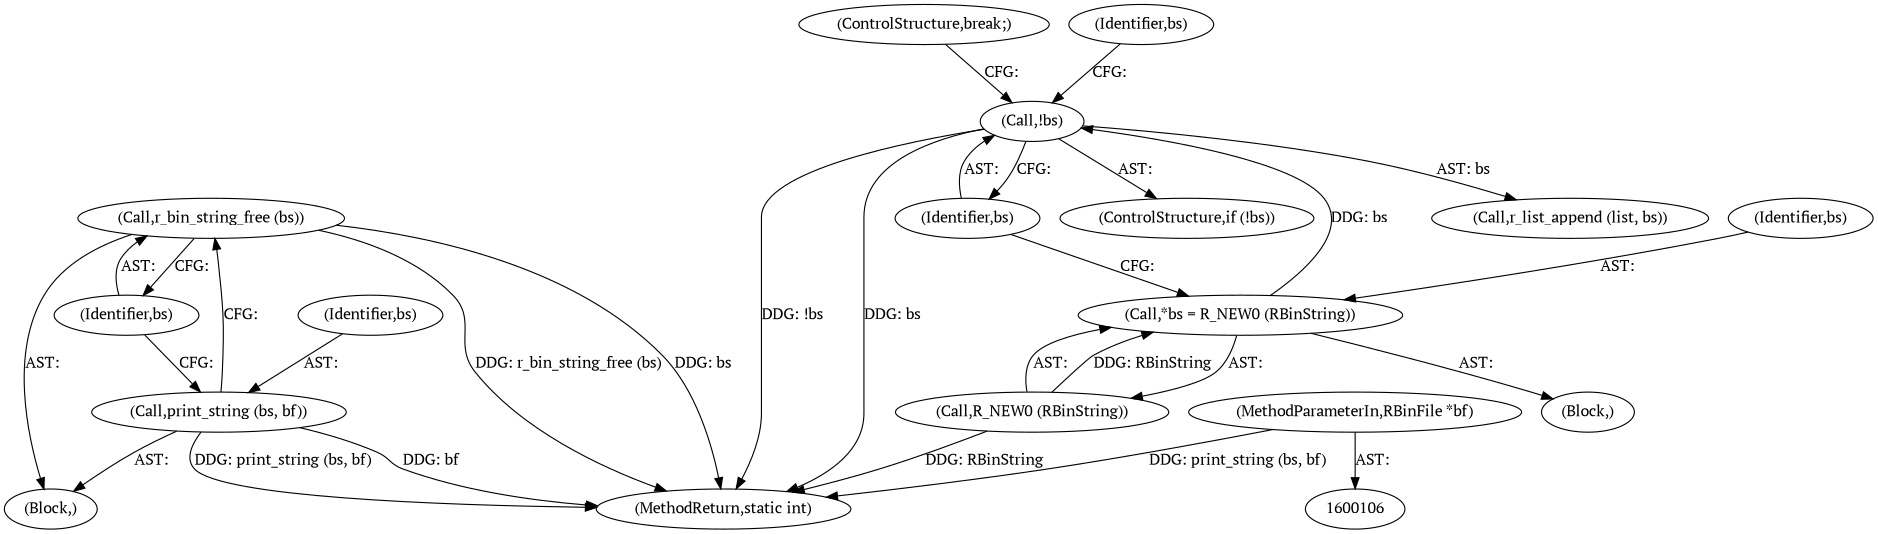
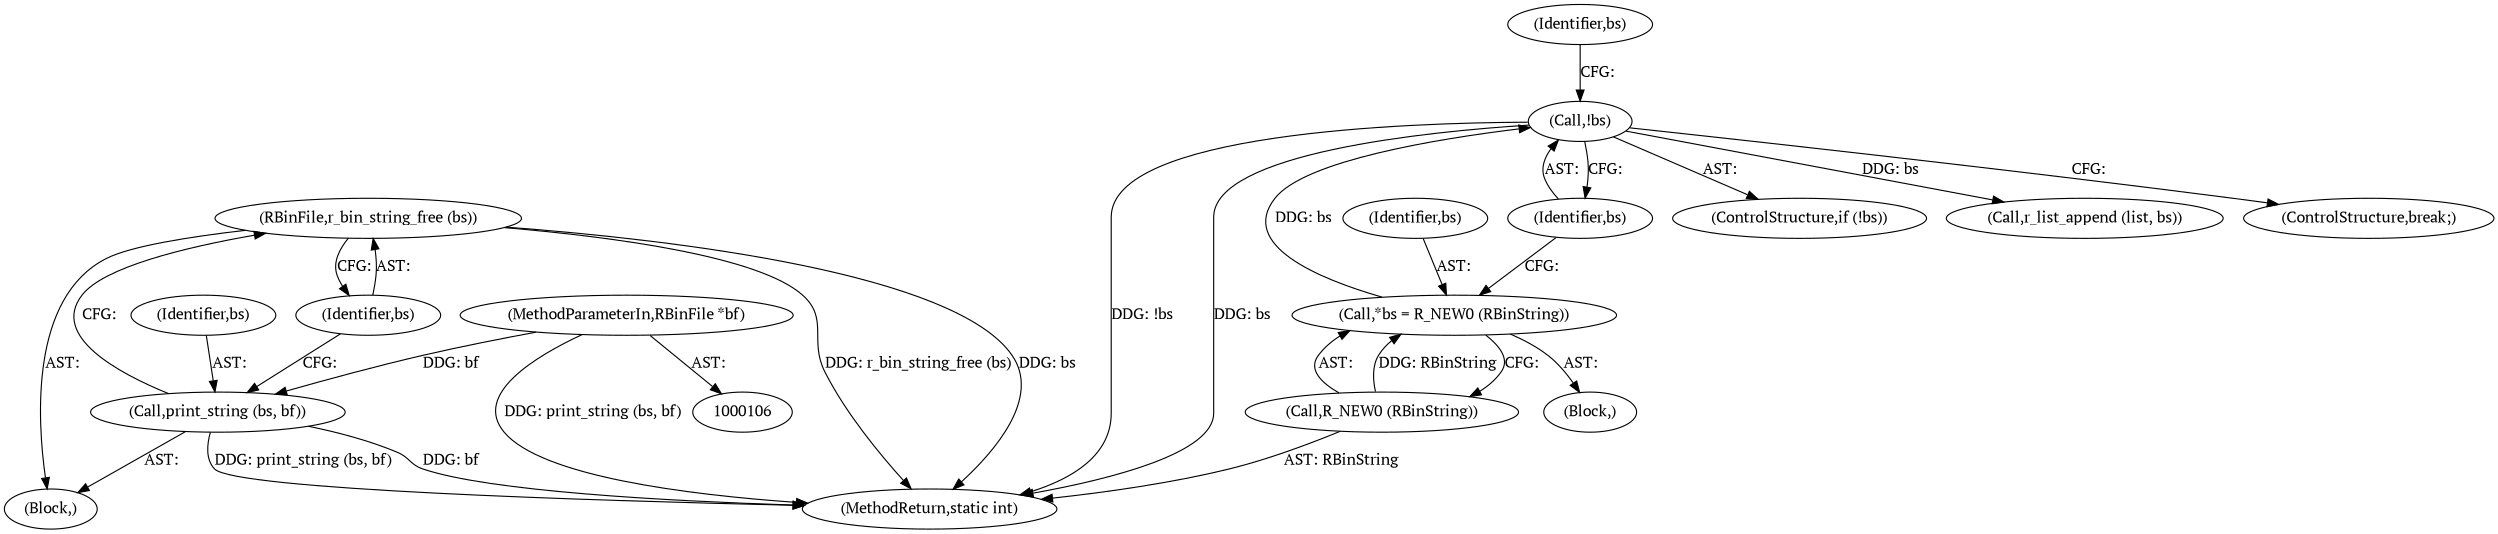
edge "(ControlStructure,break;)" -> "(Call,!bs)": reversed
edge "(Call,!bs)" -> "(Call,r_list_append (list, bs))": label "AST: bs" -> "DDG: bs"
node "(Call,r_bin_string_free (bs))": label "(Call,r_bin_string_free (bs))" -> "(RBinFile,r_bin_string_free (bs))"
edge "(MethodParameterIn,RBinFile *bf)" -> "(Call,print_string (bs, bf))": added, label "DDG: bf"
edge "(Call,*bs = R_NEW0 (RBinString))" -> "(Call,R_NEW0 (RBinString))": label "AST: " -> "CFG: "
edge "(Call,R_NEW0 (RBinString))" -> "(MethodReturn,static int)": label "DDG: RBinString" -> "AST: RBinString"
node "1600106": label "1600106" -> "1000106"
